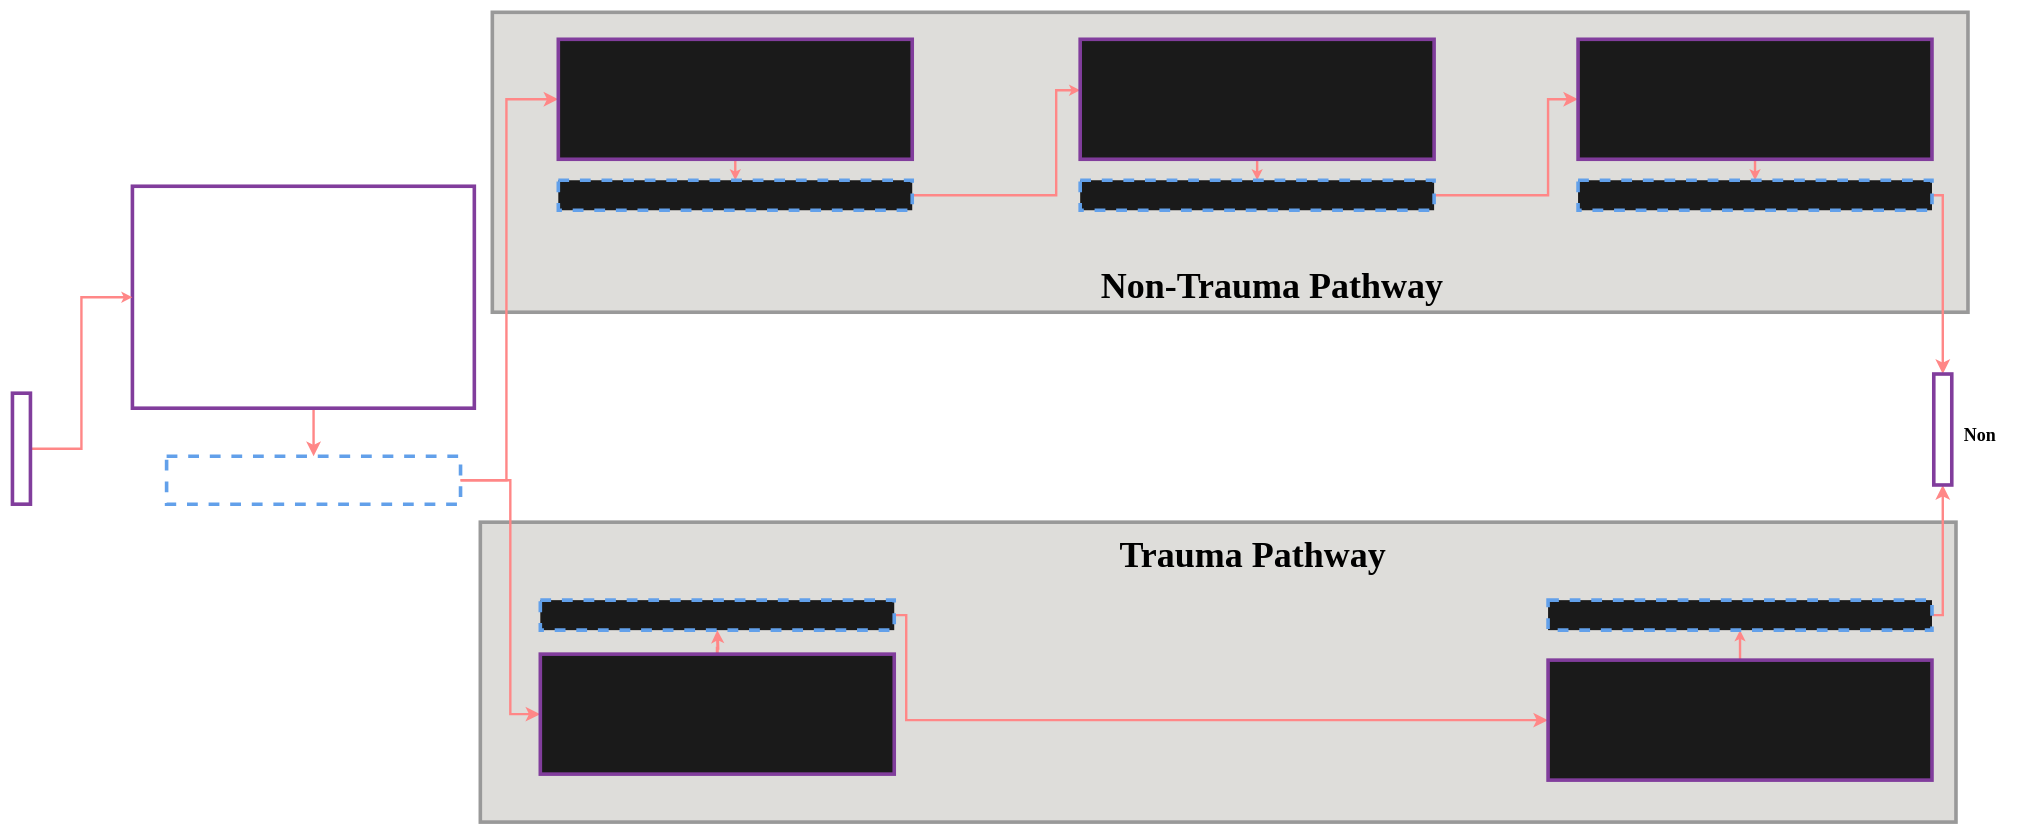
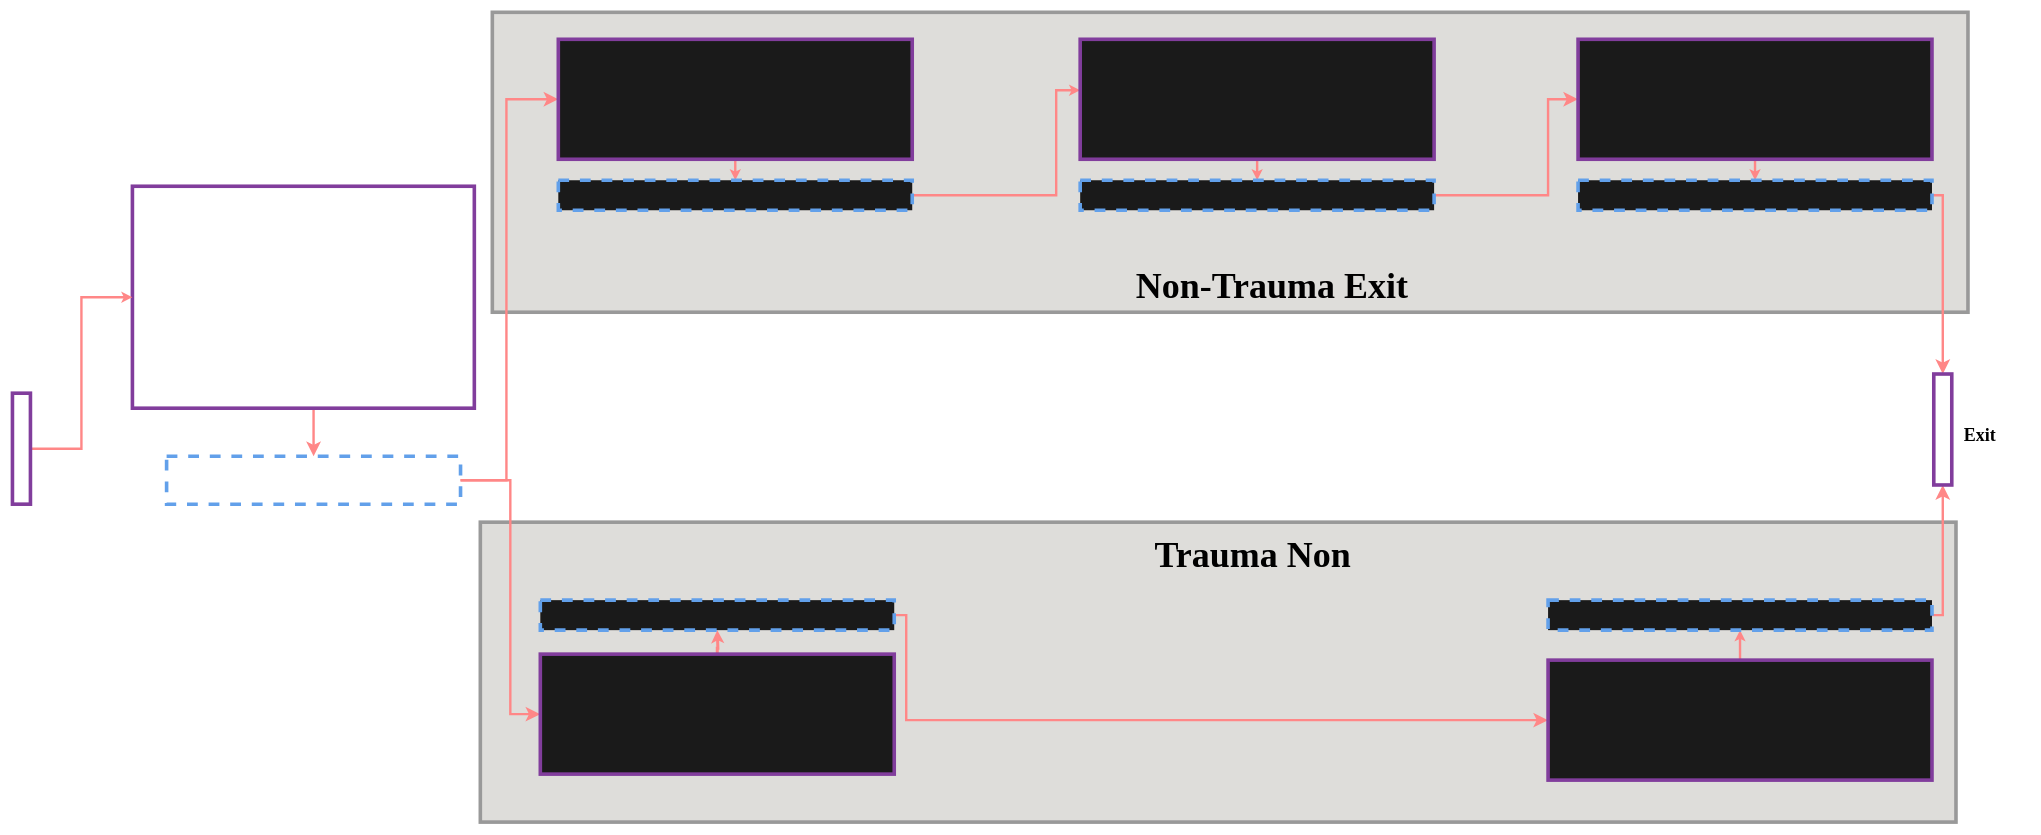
node "Non-Trauma Pathway": label "Non-Trauma Pathway" -> "Non-Trauma Exit"
node "Non": label "Non" -> "Exit"
node "Trauma Pathway": label "Trauma Pathway" -> "Trauma Non"
